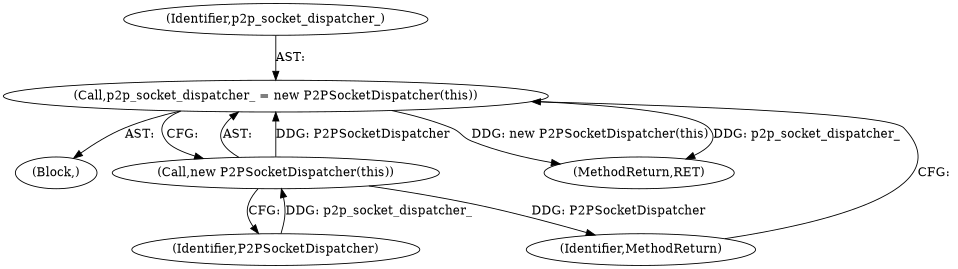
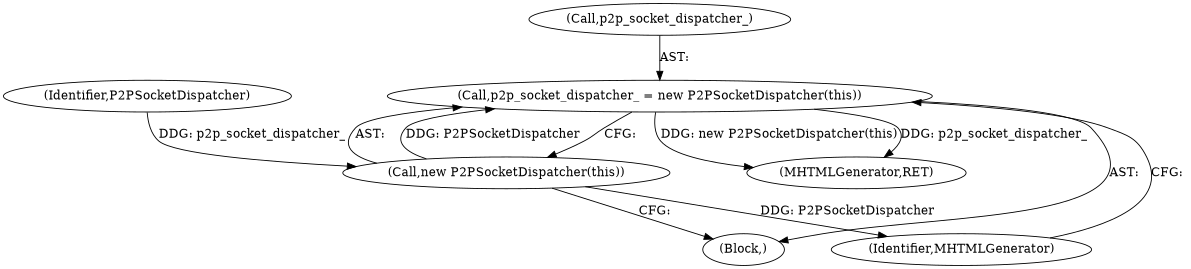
node "(Identifier,p2p_socket_dispatcher_)": label "(Identifier,p2p_socket_dispatcher_)" -> "(Call,p2p_socket_dispatcher_)"
node "(MethodReturn,RET)": label "(MethodReturn,RET)" -> "(MHTMLGenerator,RET)"
edge "(Call,new P2PSocketDispatcher(this))" -> "(Identifier,P2PSocketDispatcher)": now "(Call,new P2PSocketDispatcher(this))" -> "(Block,)"
node "(Identifier,MethodReturn)": label "(Identifier,MethodReturn)" -> "(Identifier,MHTMLGenerator)"
